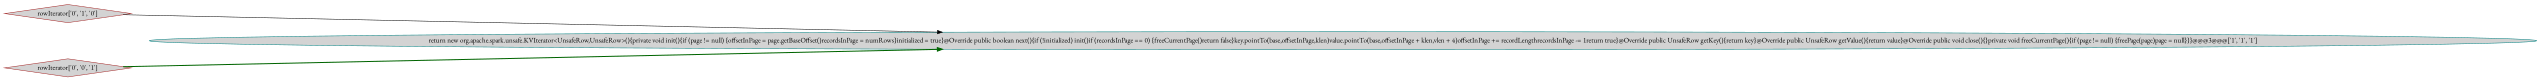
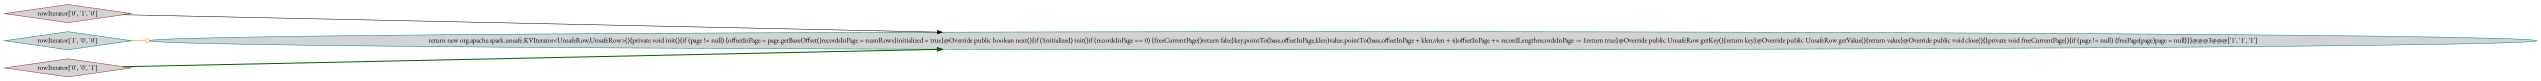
node "rowIterator['1', '0', '0']": added
